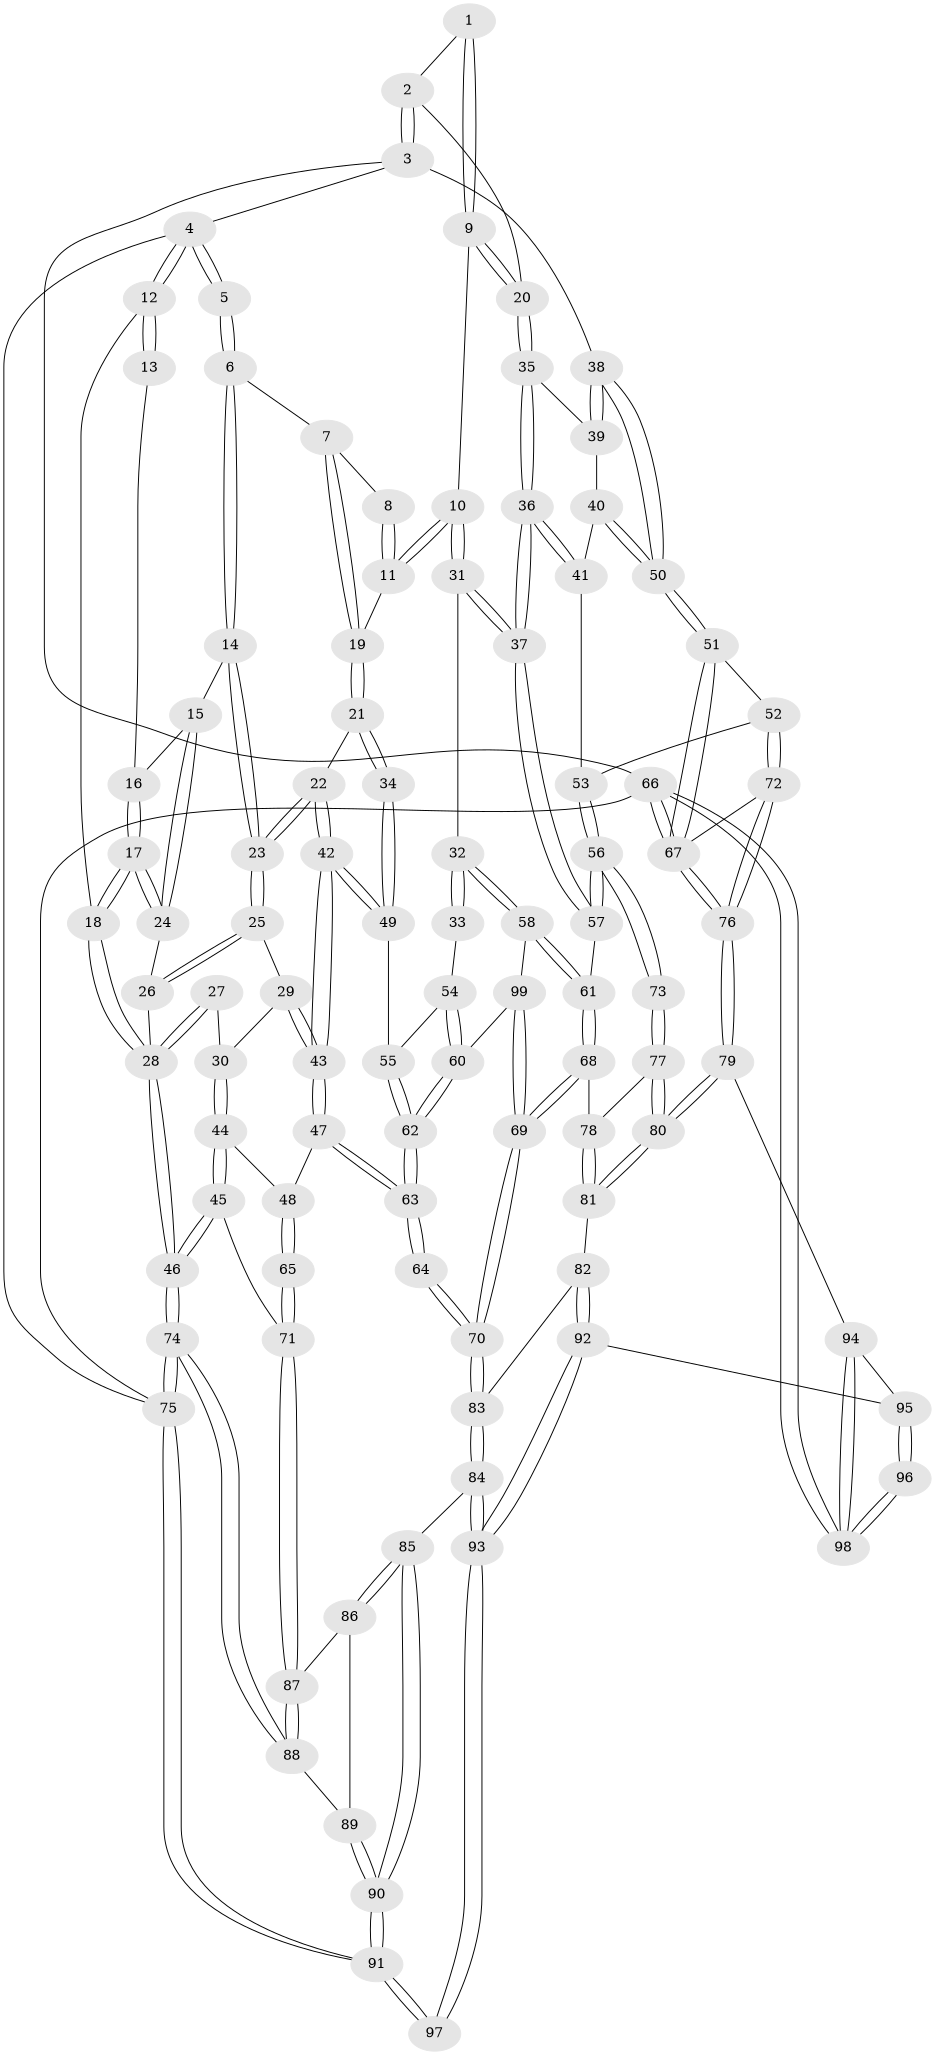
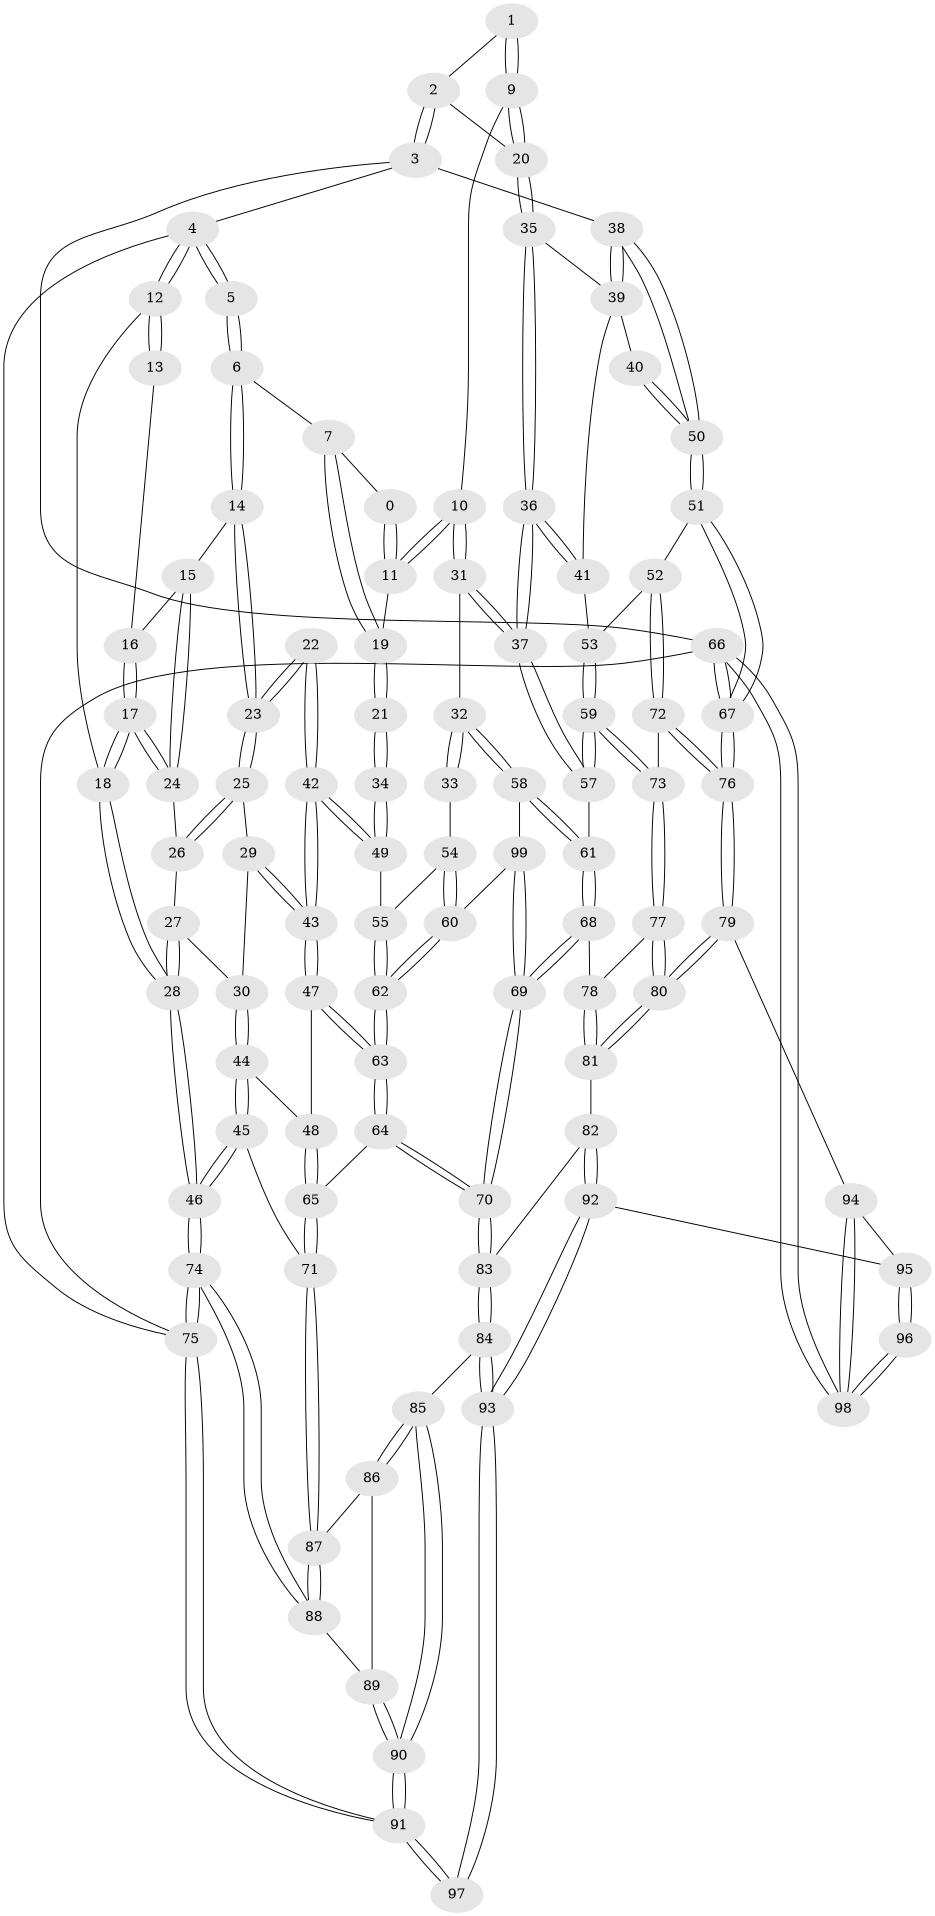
node "8": label "8" -> "0"
edge "40" -- "41": now "39" -- "41"
edge "21" -- "22": removed
edge "72" -- "67": now "72" -- "73"
node "56": label "56" -> "59"
edge "26" -- "28": now "26" -- "27"
edge "64" -- "65": added
